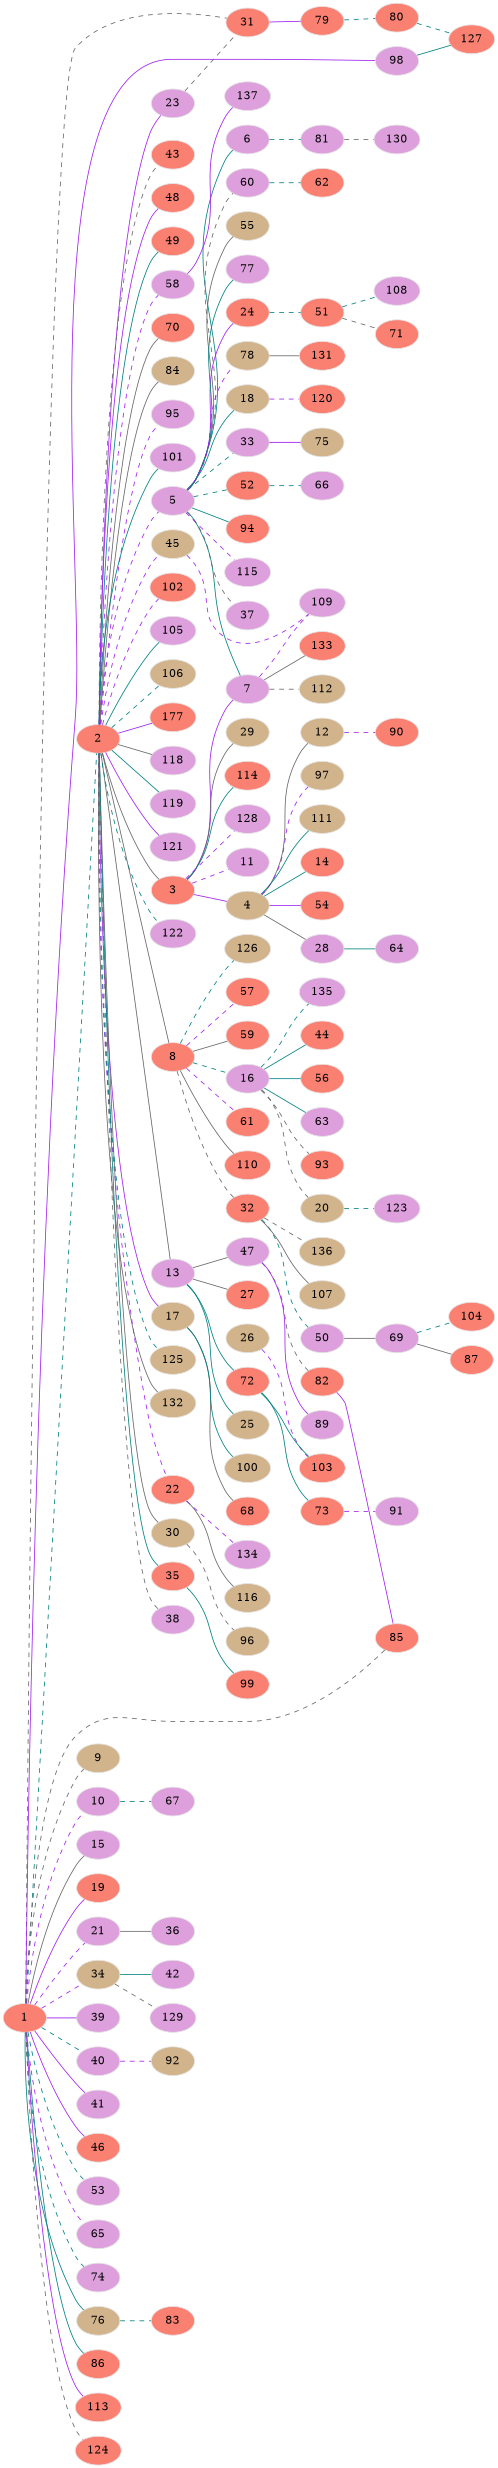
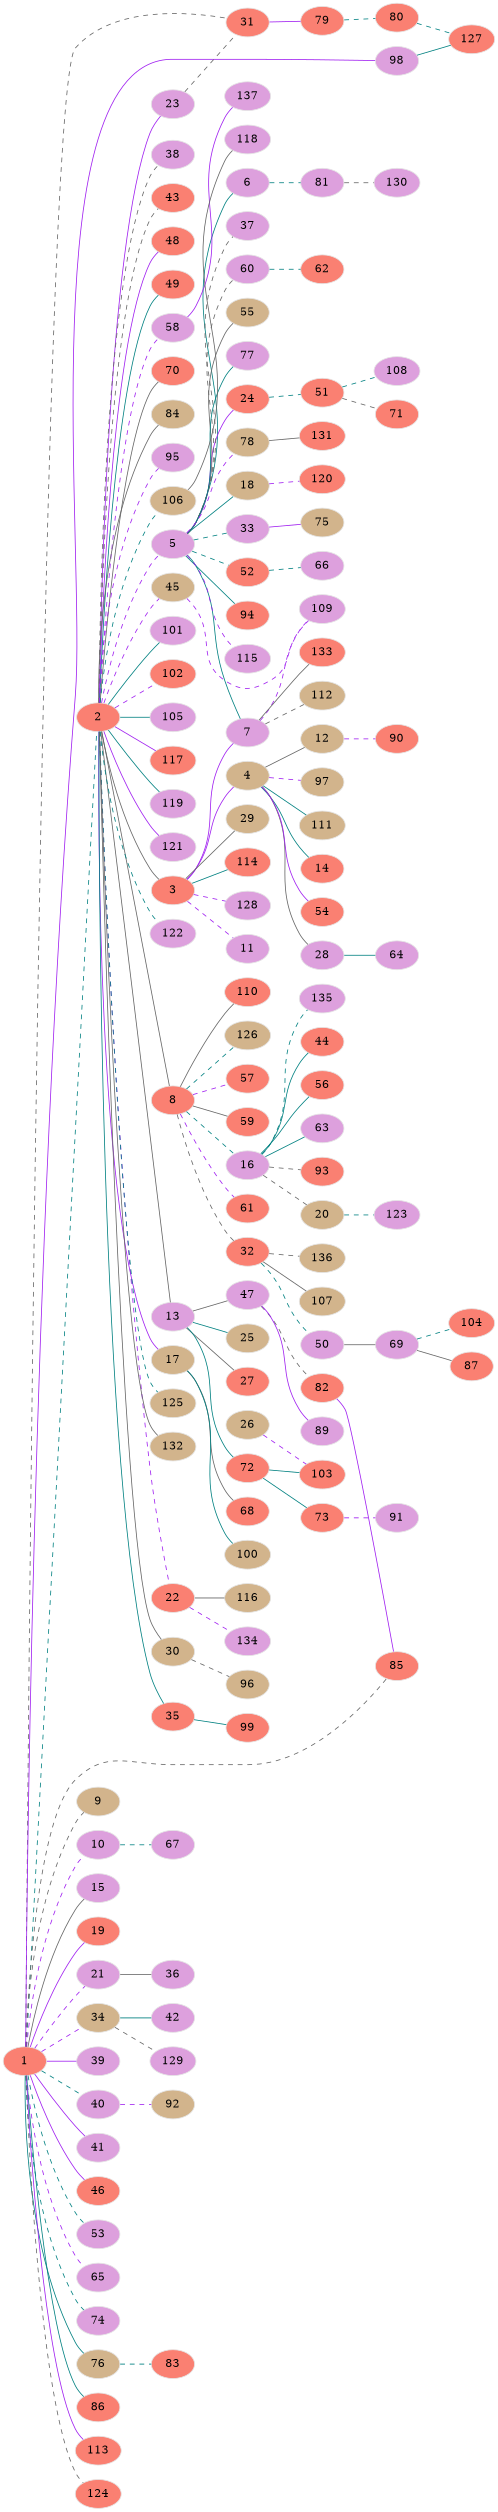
node "177": label "177" -> "117"
edge "2" -- "118": now "106" -- "118"
